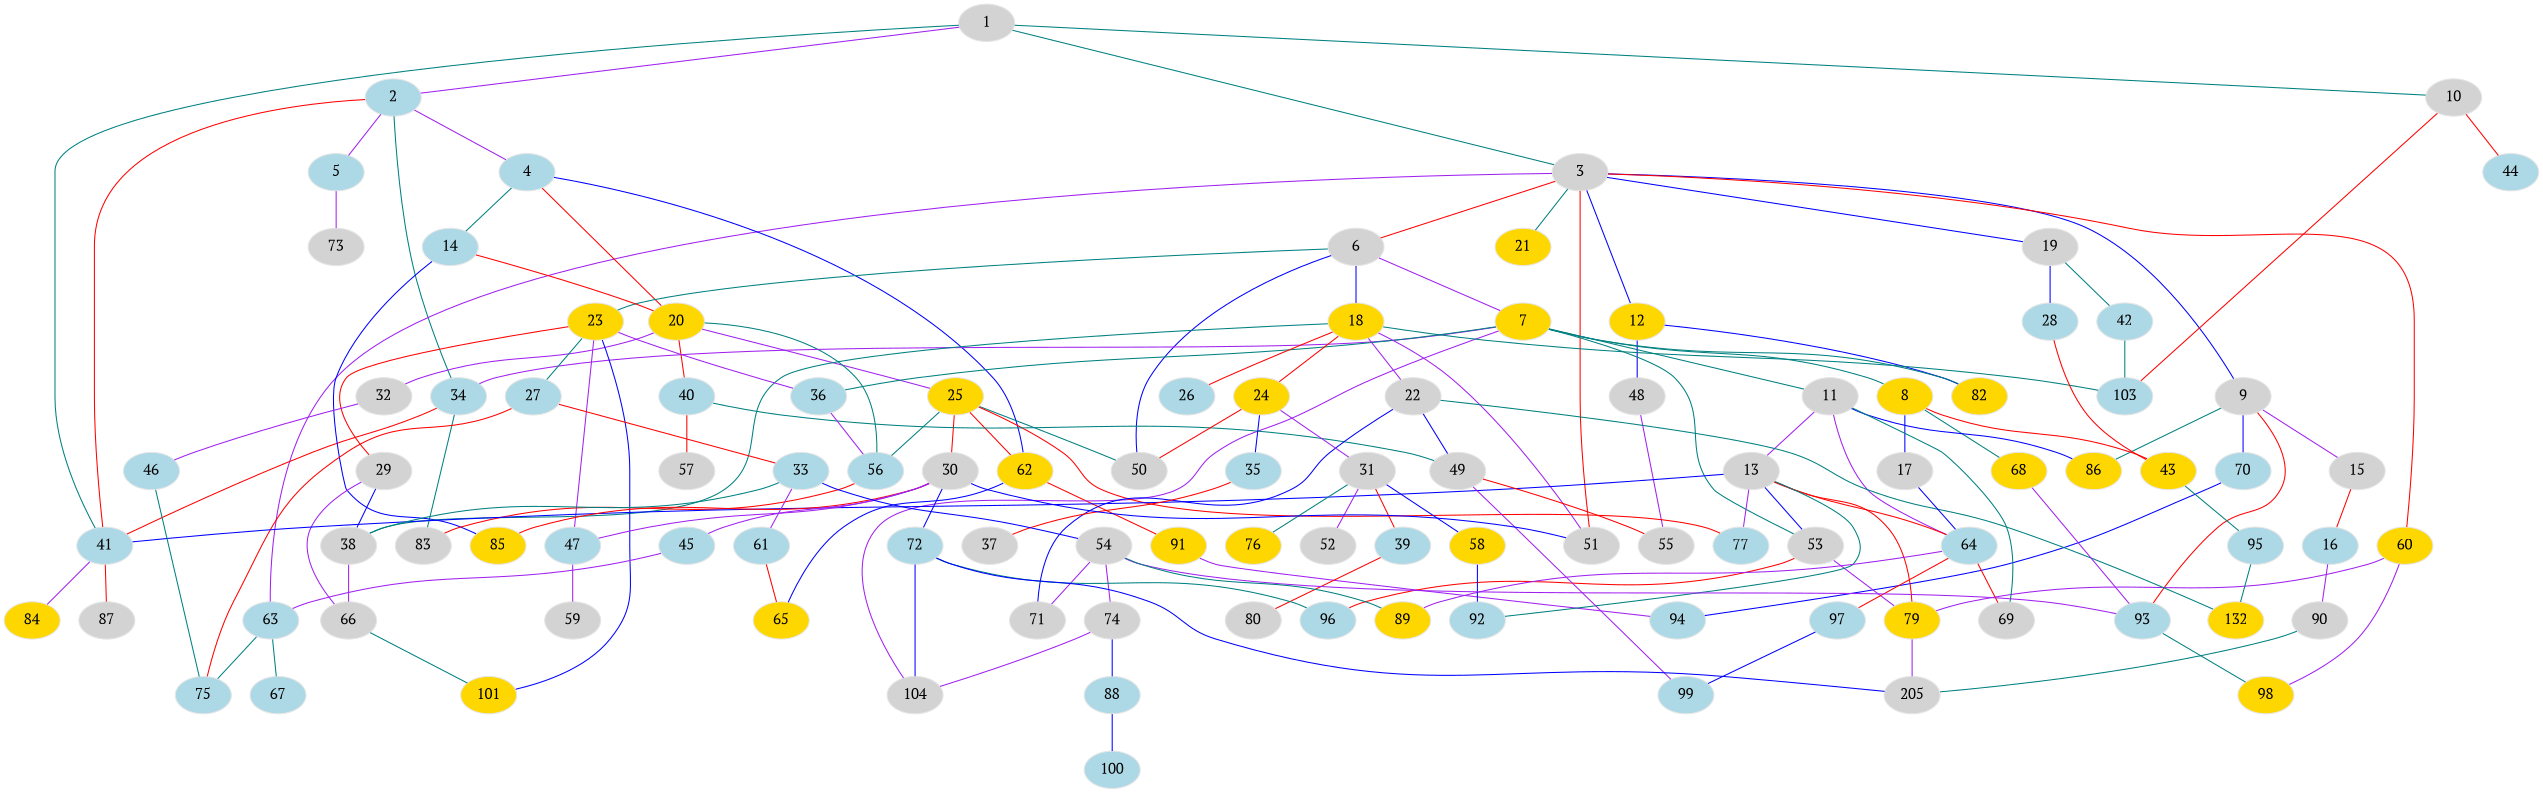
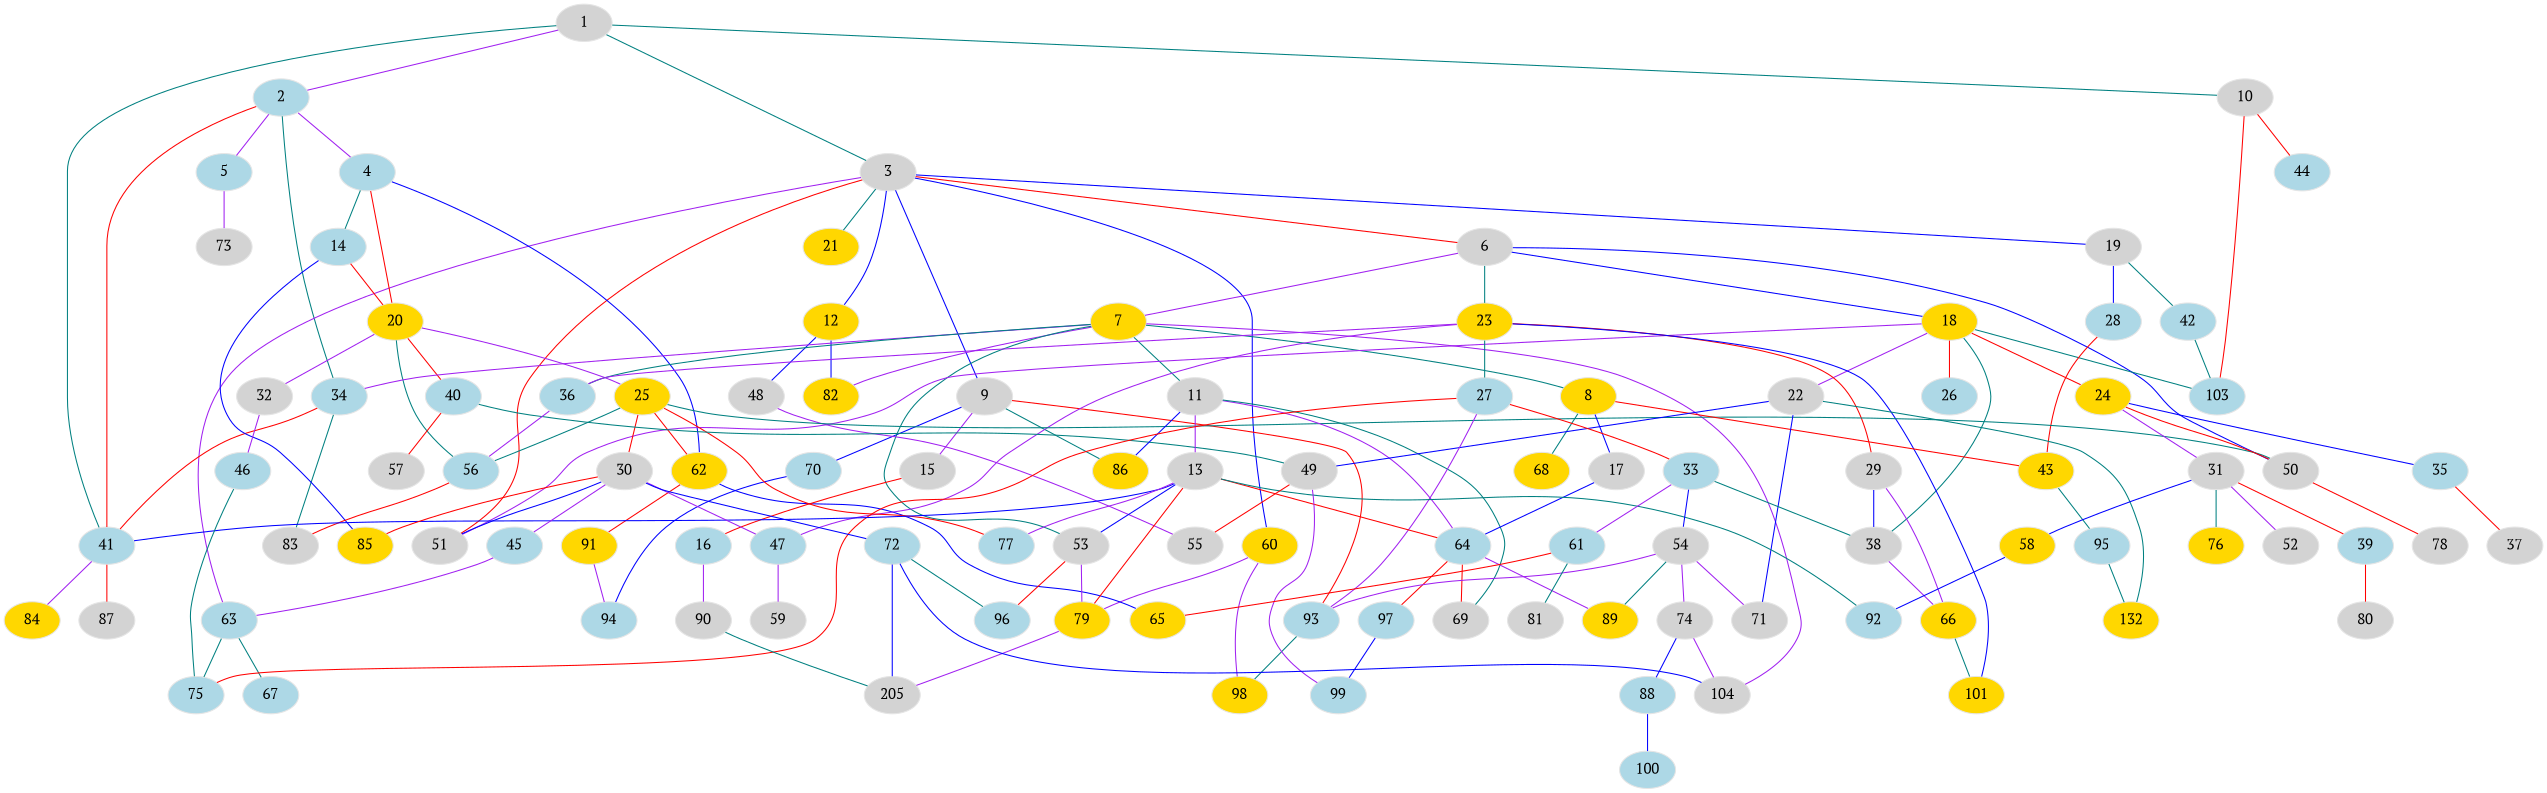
edge "3" -- "60": color red -> blue
edge "7" -- "82": color teal -> purple
edge "68" -- "93": now "27" -- "93"
node "78": added
node "66": fillcolor lightgrey -> gold
node "81": added
